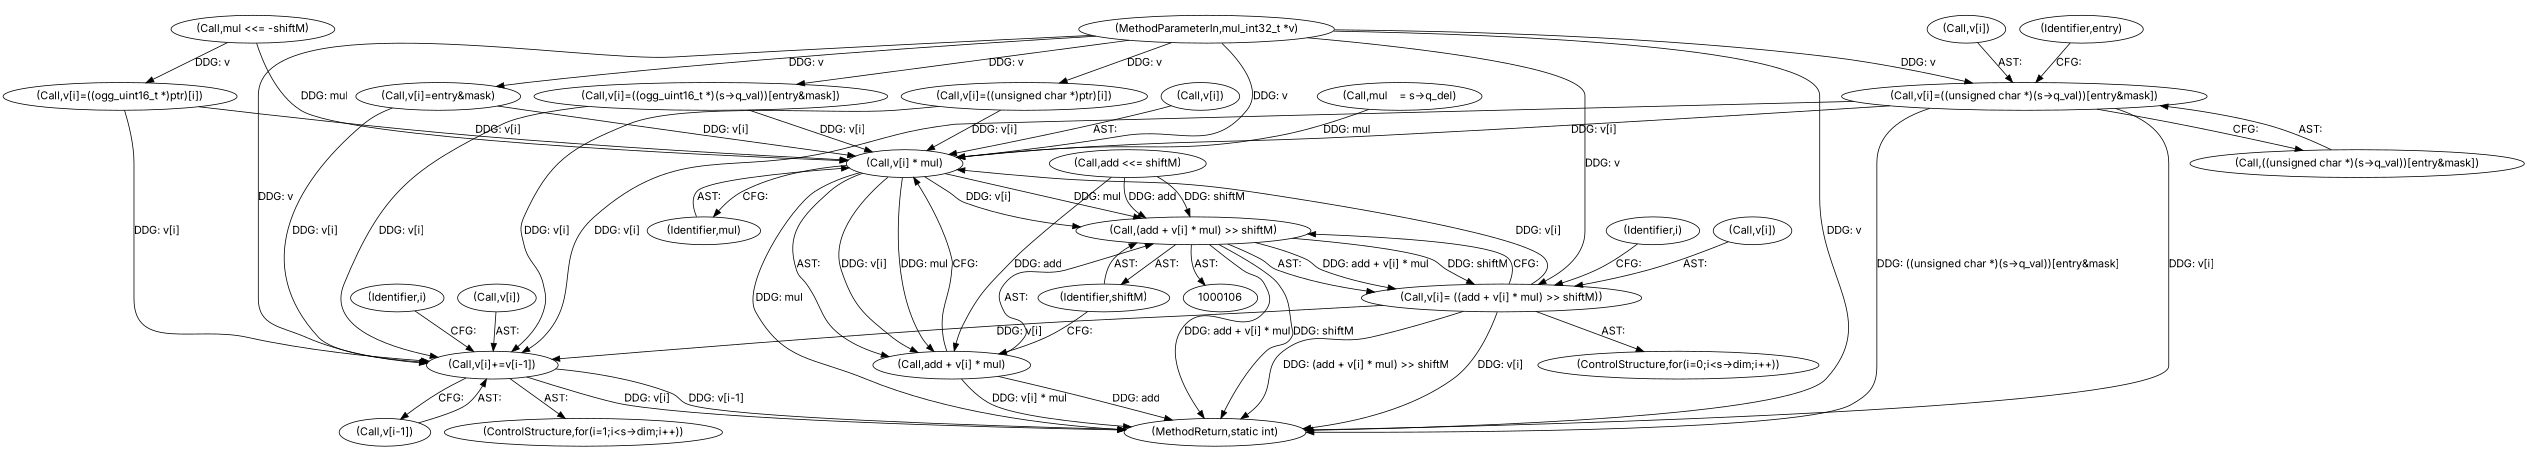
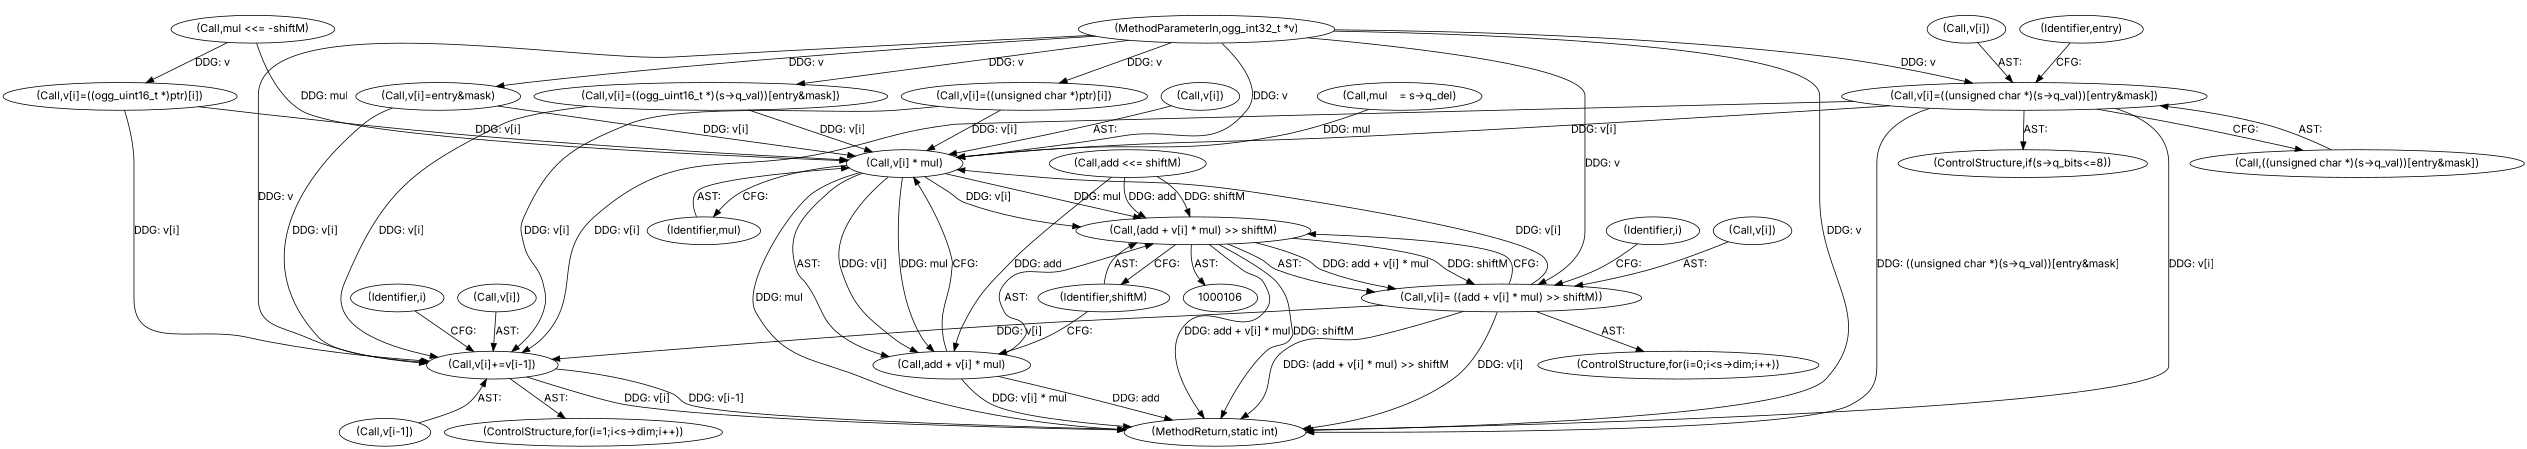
node "(MethodParameterIn,mul_int32_t *v)": label "(MethodParameterIn,mul_int32_t *v)" -> "(MethodParameterIn,ogg_int32_t *v)"
node "(ControlStructure,if(s->q_bits<=8))": added
edge "(Call,(add + v[i] * mul) >> shiftM)" -> "(Identifier,shiftM)": label "AST: " -> "CFG: "
edge "(Call,v[i]+=v[i-1])" -> "(Call,v[i-1])": removed, label "CFG:"
